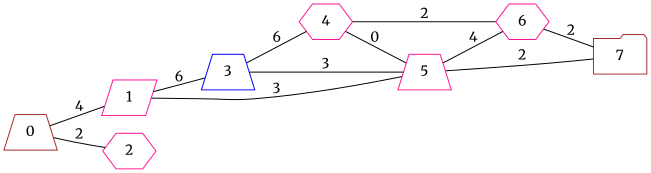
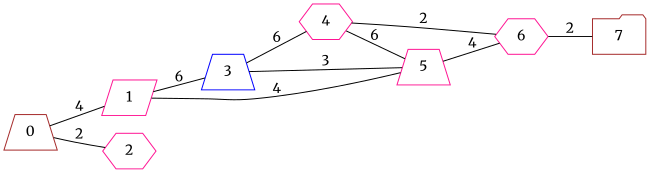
edge "4" -- "5": label "0" -> "6"
edge "7" -- "5": removed, label "2"
edge "5" -- "1": label "3" -> "4"
